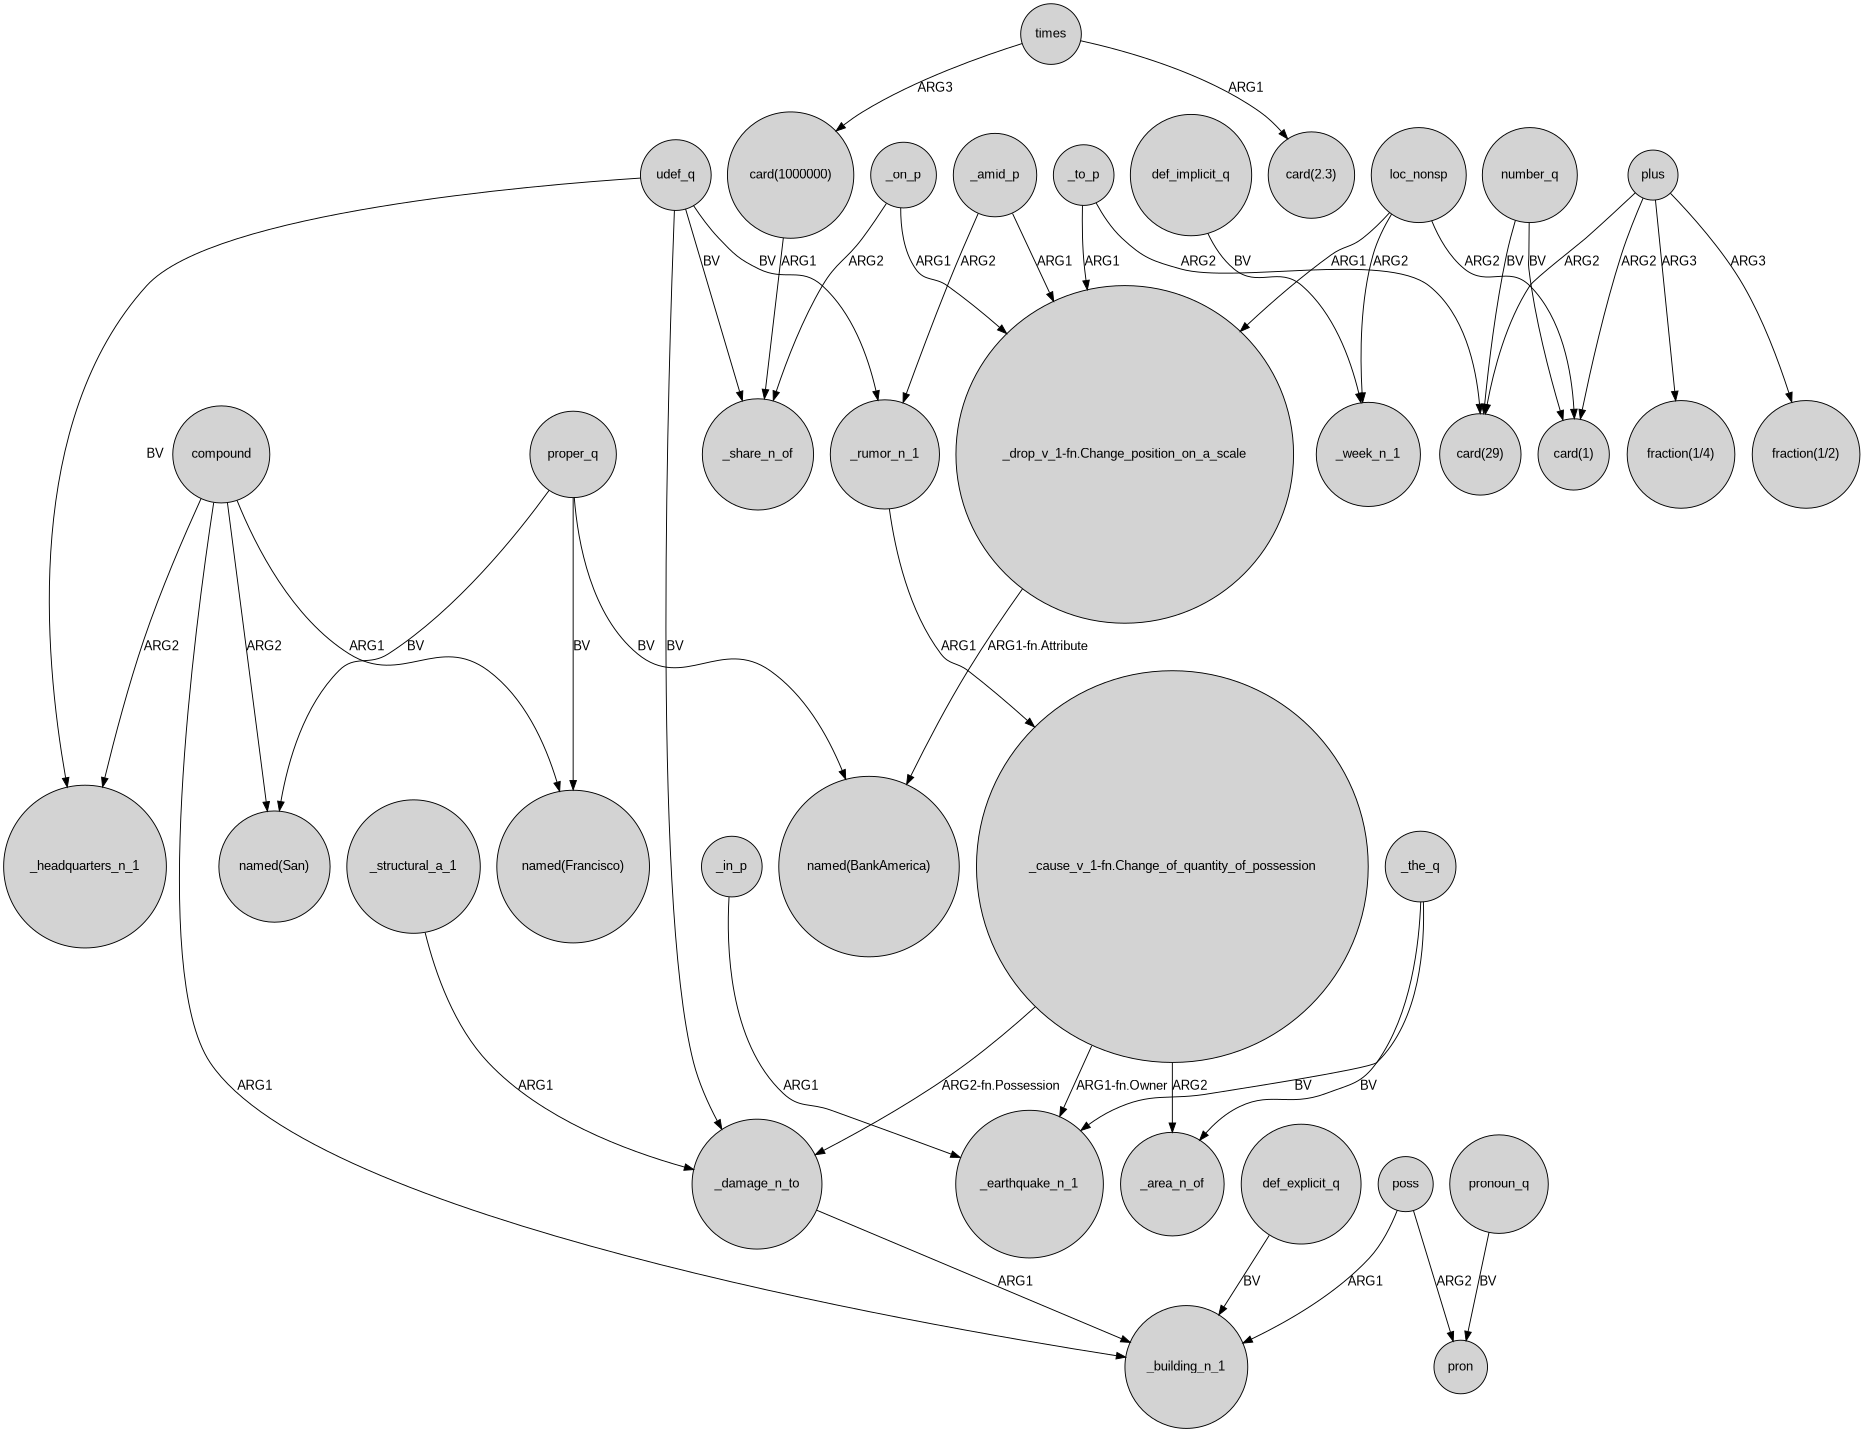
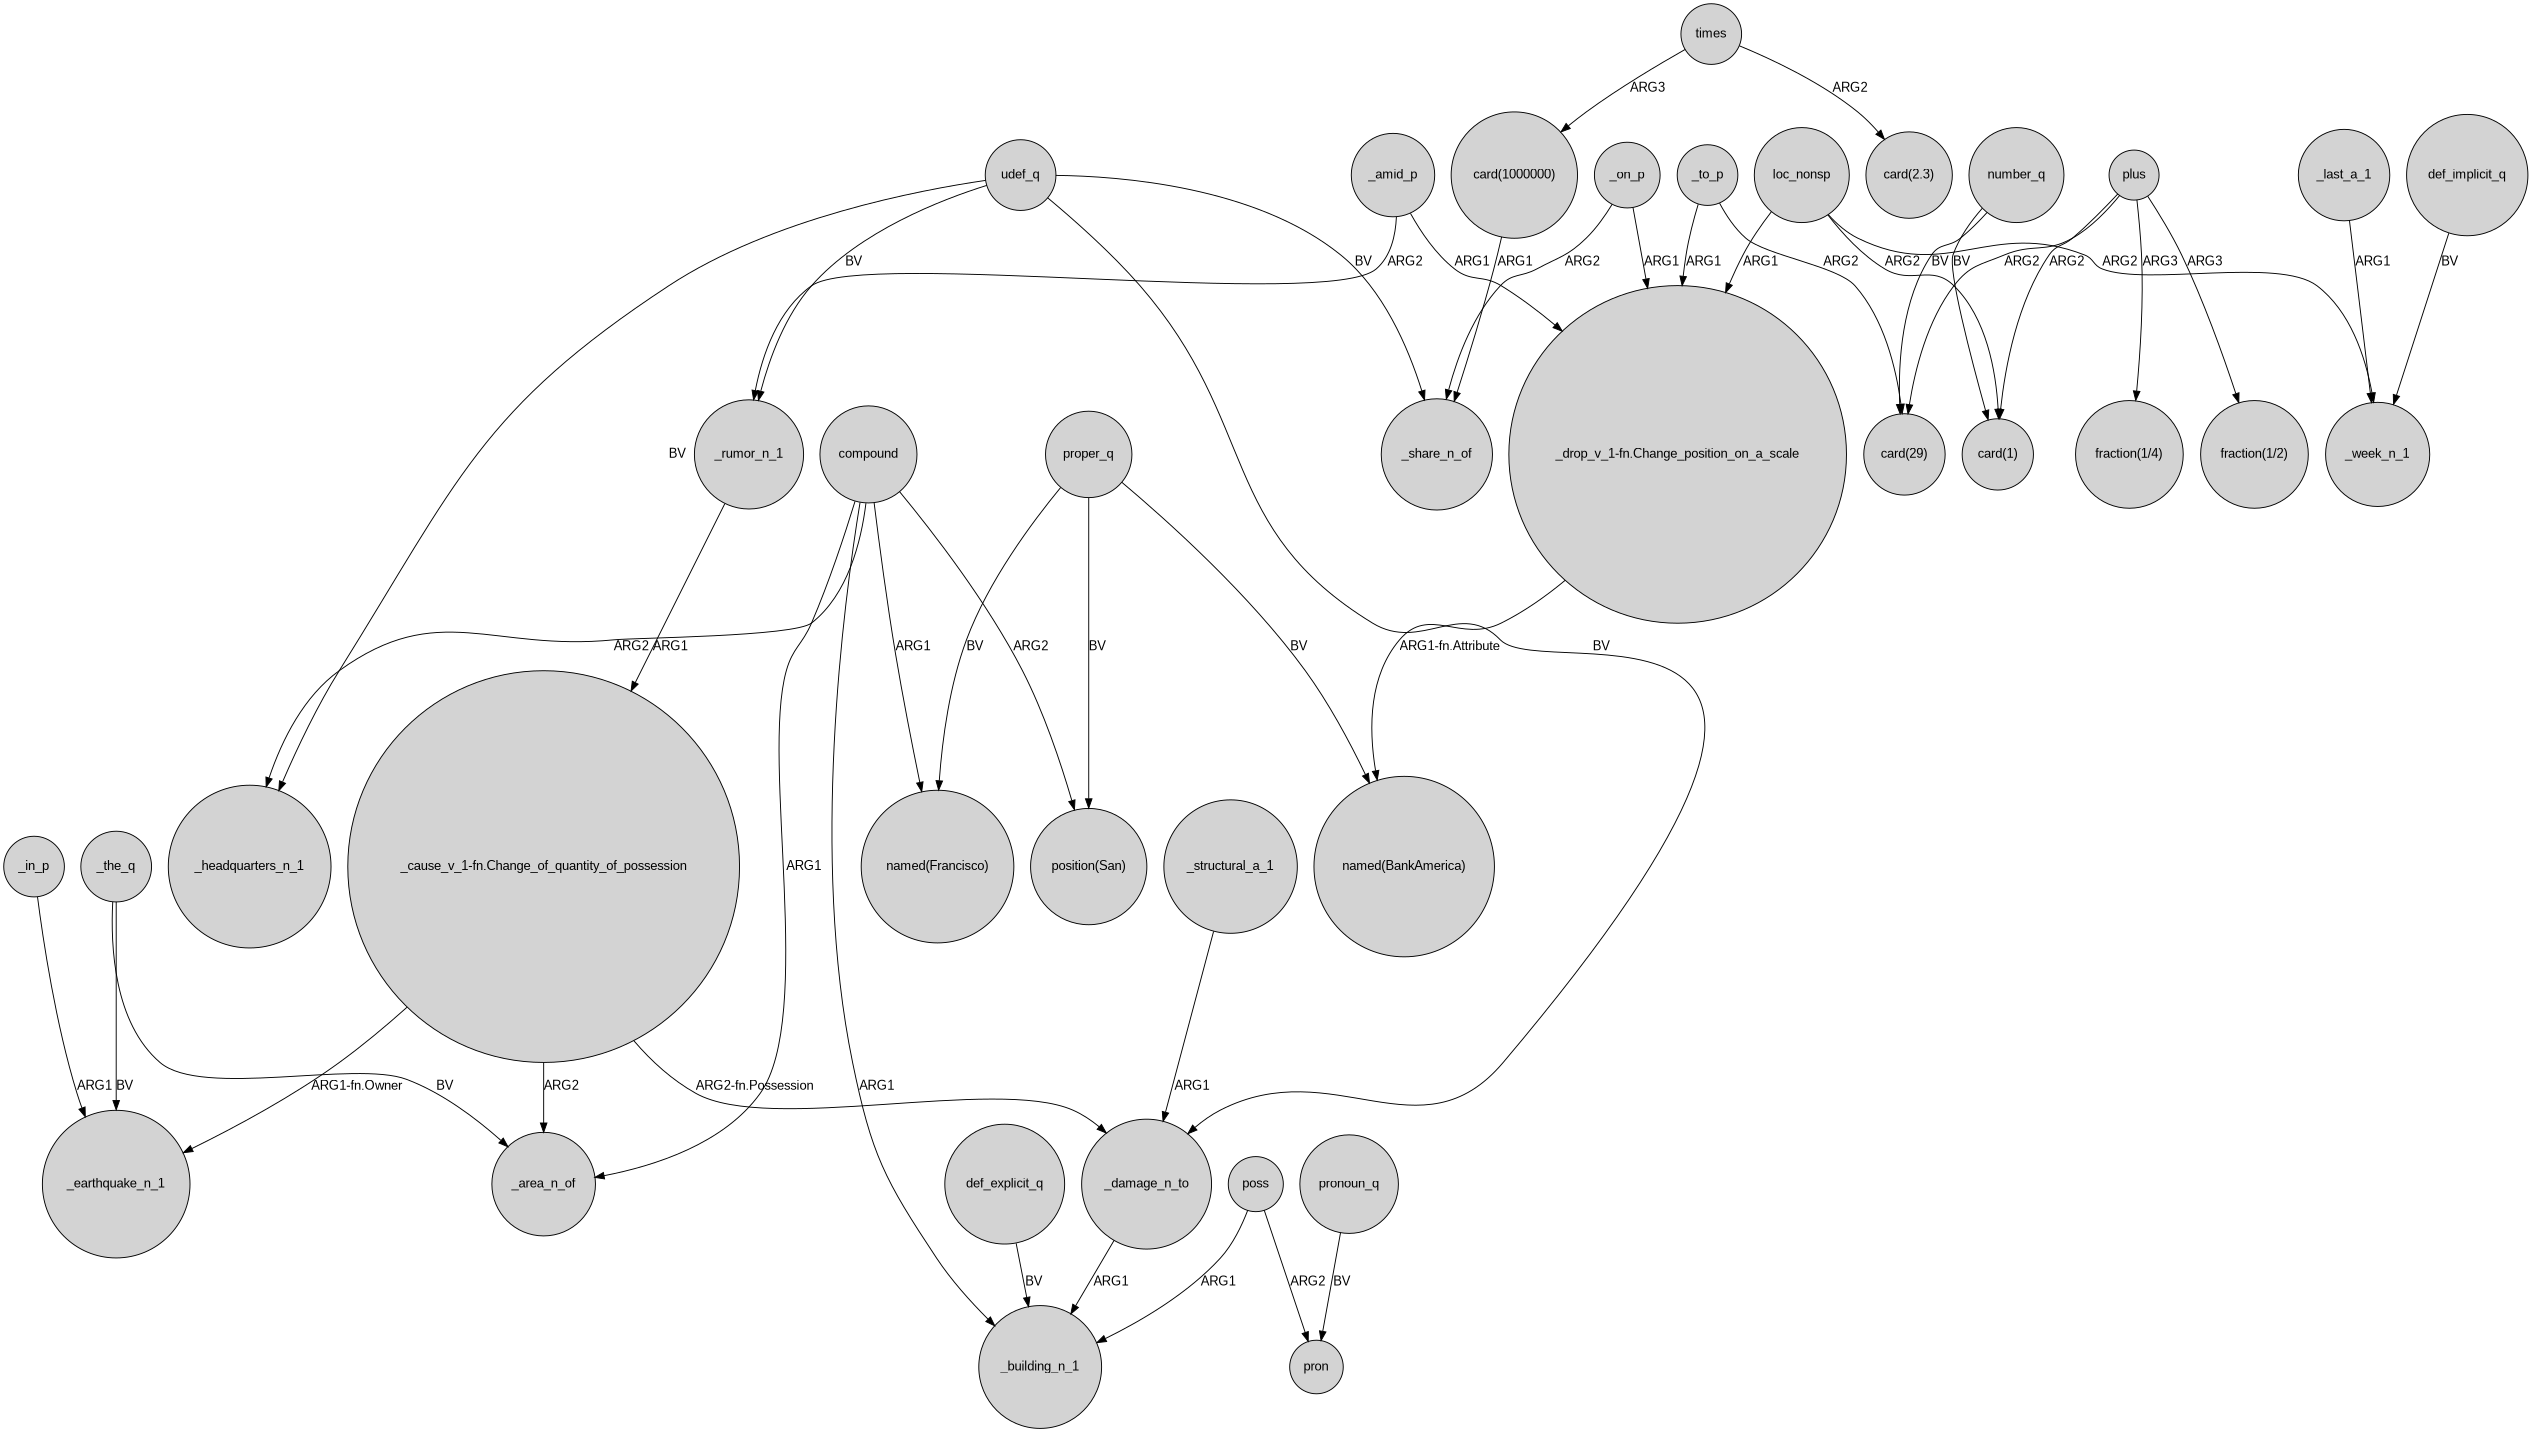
edge "times" -> "card(2.3)": label "ARG1" -> "ARG2"
node "_last_a_1": added
node "named(San)": label "named(San)" -> "position(San)"
edge "compound" -> "_area_n_of": added, label "ARG1"
